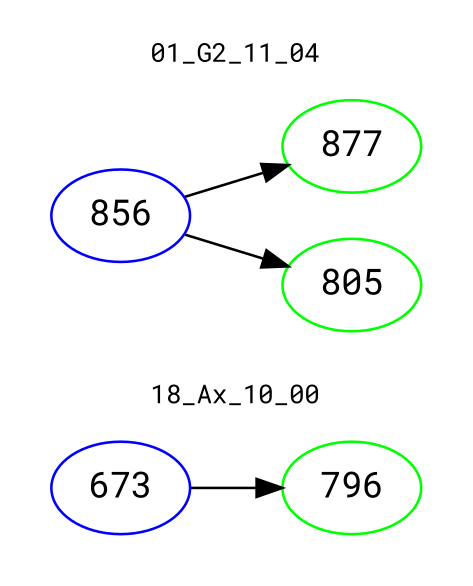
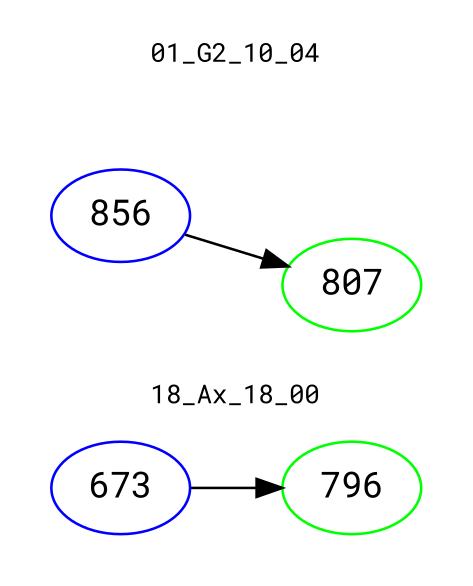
cluster "01_G2_11_04": label "01_G2_11_04" -> "01_G2_10_04"
node "877": removed
node "805": label "805" -> "807"
cluster "18_Ax_10_00": label "18_Ax_10_00" -> "18_Ax_18_00"
